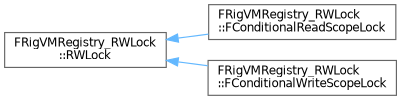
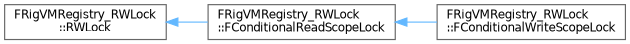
edge "FRigVMRegistry_RWLock ::FConditionalWriteScopeLock" -> "FRigVMRegistry_RWLock ::RWLock": now "FRigVMRegistry_RWLock ::FConditionalWriteScopeLock" -> "FRigVMRegistry_RWLock ::FConditionalReadScopeLock"
